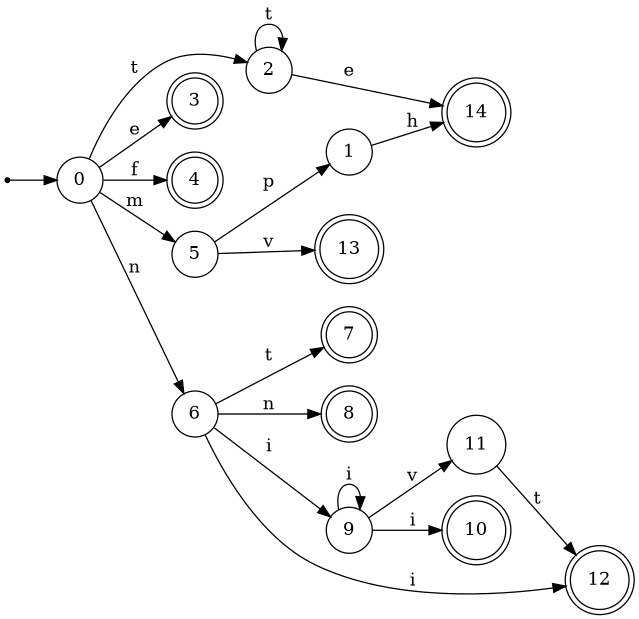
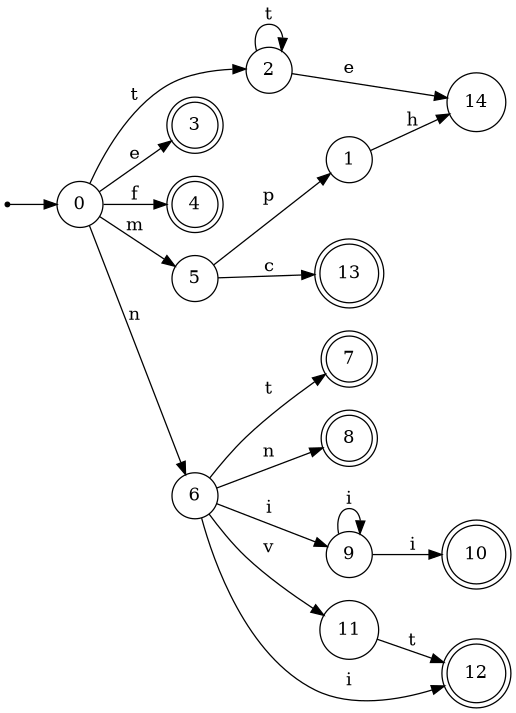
node "14": shape doublecircle -> circle
edge "5" -> "13": label "v" -> "c"
edge "9" -> "11": now "6" -> "11"
